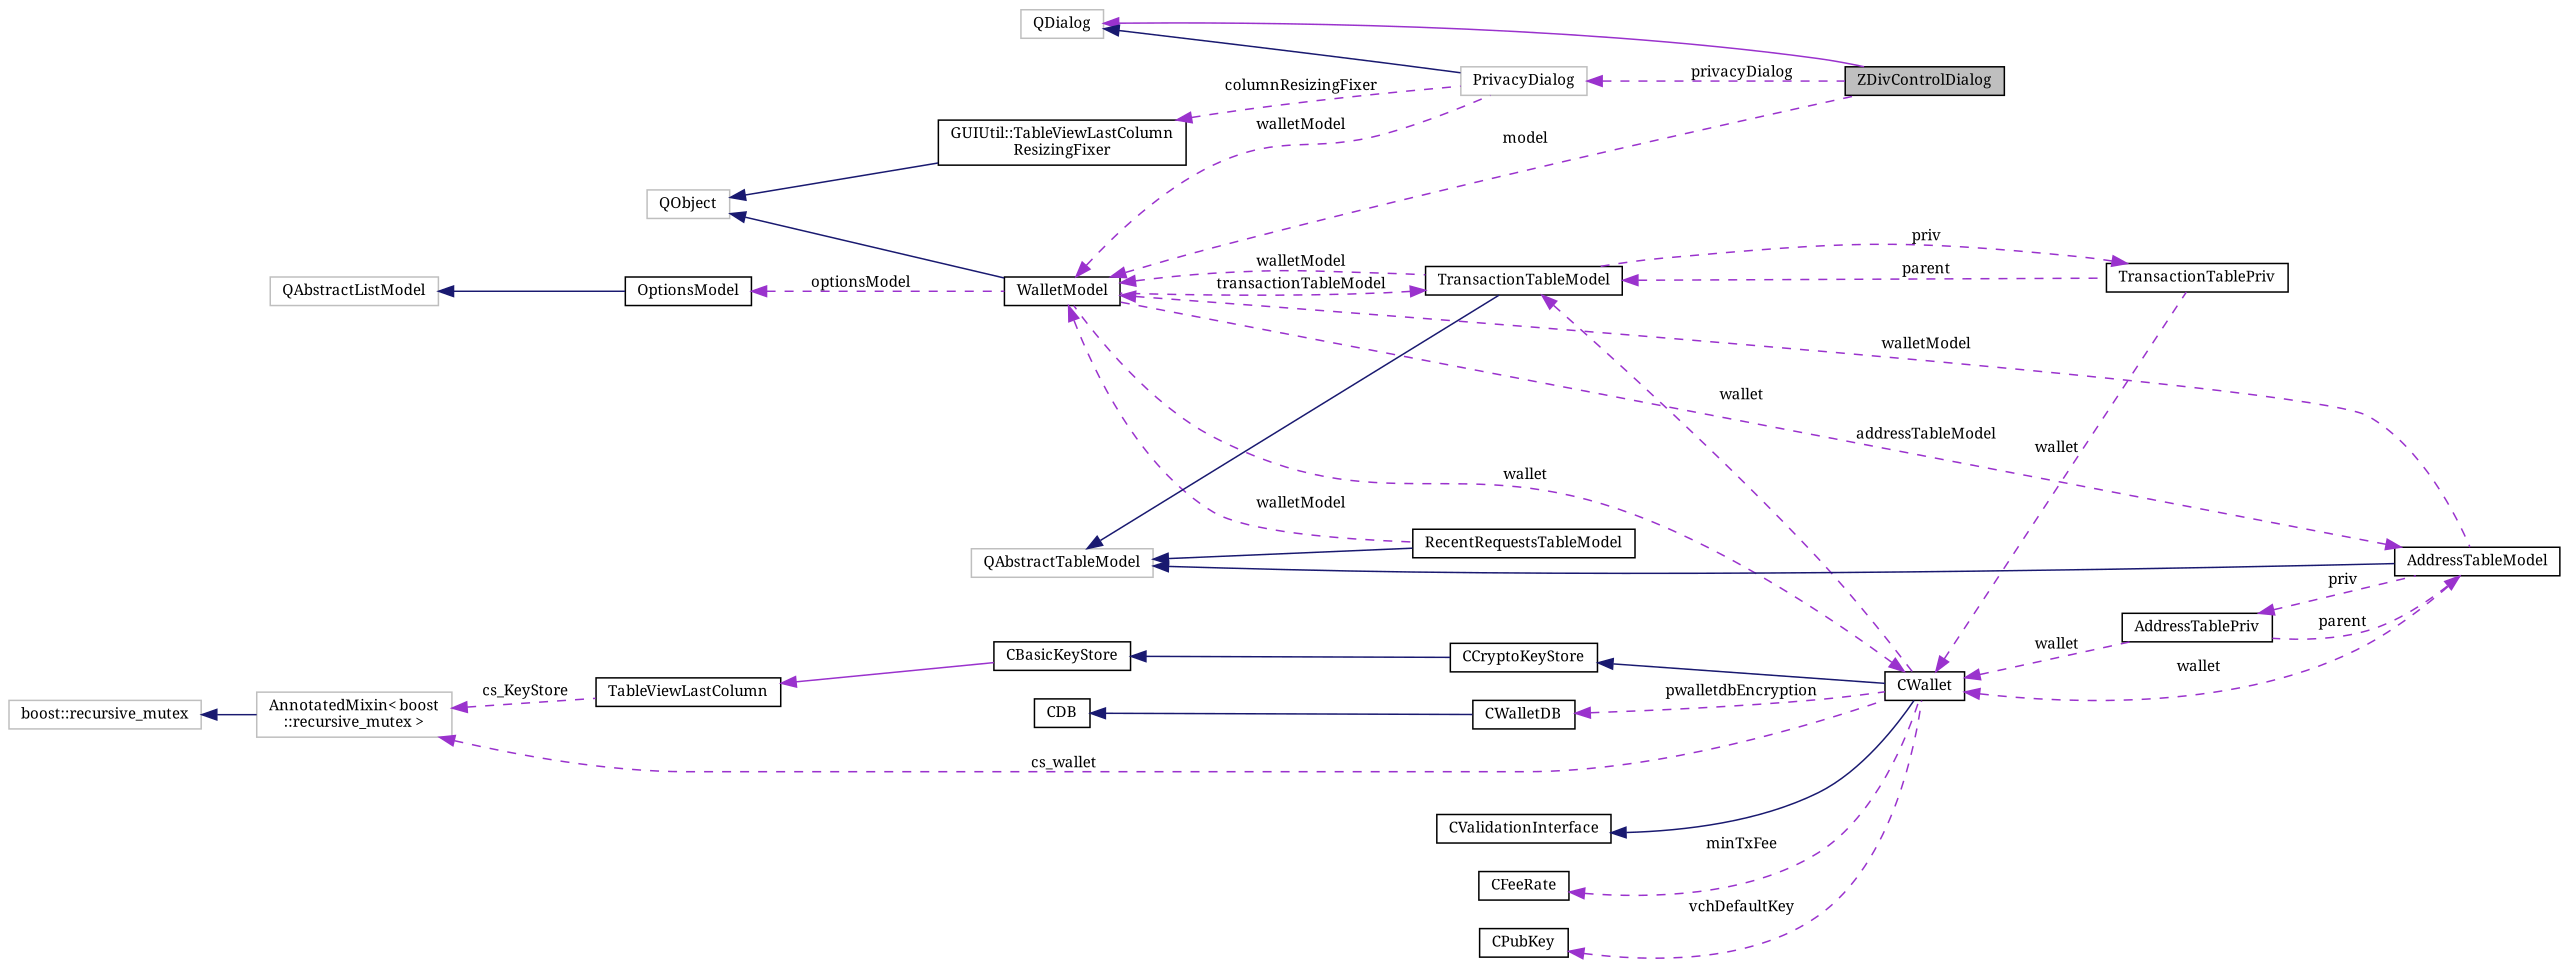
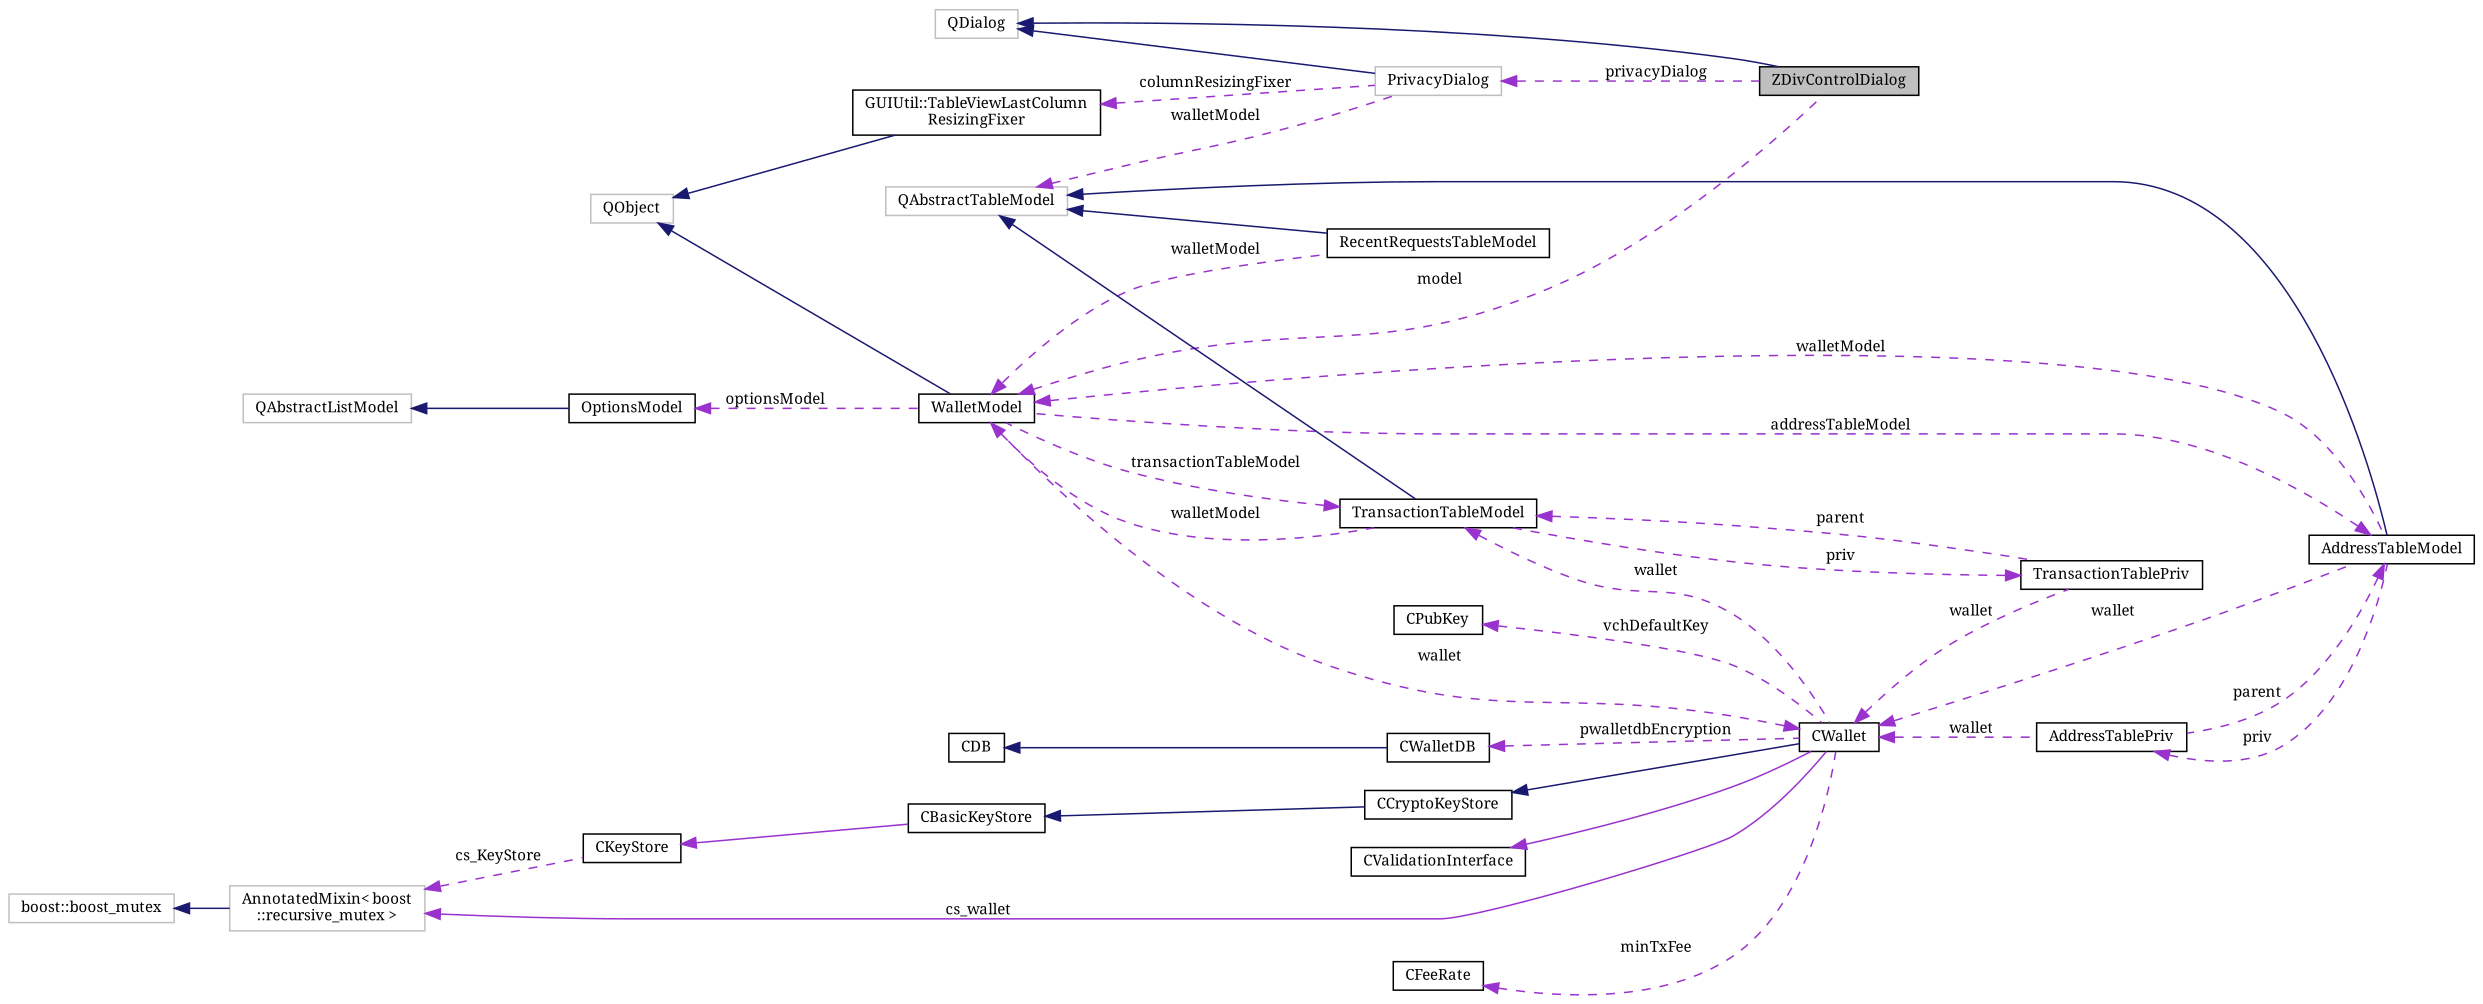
edge "ZDivControlDialog" -> "QDialog": color darkorchid3 -> midnightblue
edge "PrivacyDialog" -> "WalletModel": now "PrivacyDialog" -> "QAbstractTableModel"
node "TableViewLastColumn": label "TableViewLastColumn" -> "CKeyStore"
node "boost::recursive_mutex": label "boost::recursive_mutex" -> "boost::boost_mutex"
edge "CWallet" -> "AnnotatedMixin< boost ::recursive_mutex >": style dashed -> solid
edge "CWallet" -> "CValidationInterface": color midnightblue -> darkorchid3
